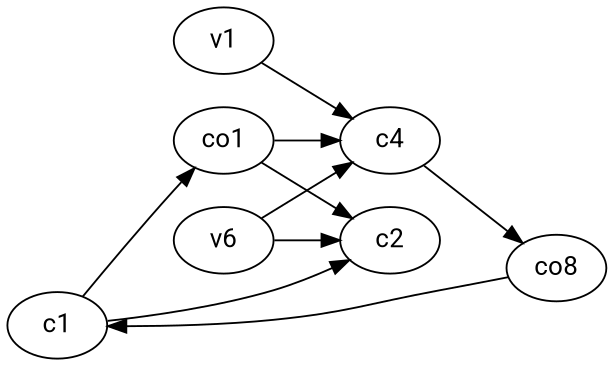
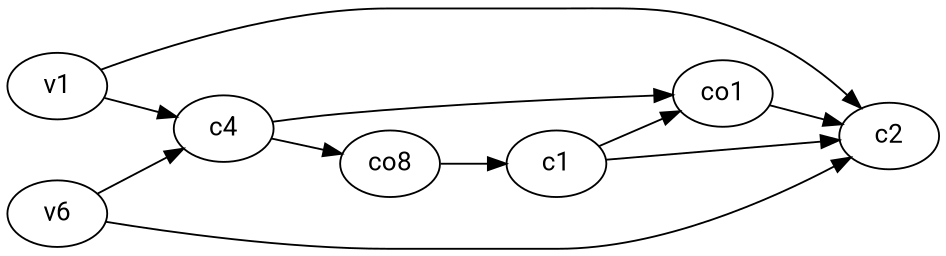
edge "v1" -> "c2": added
edge "co1" -> "c4": reversed
